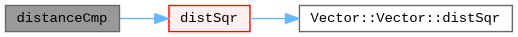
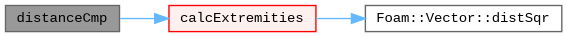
node "distSqr": label "distSqr" -> "calcExtremities"
node "Vector::Vector::distSqr": label "Vector::Vector::distSqr" -> "Foam::Vector::distSqr"
